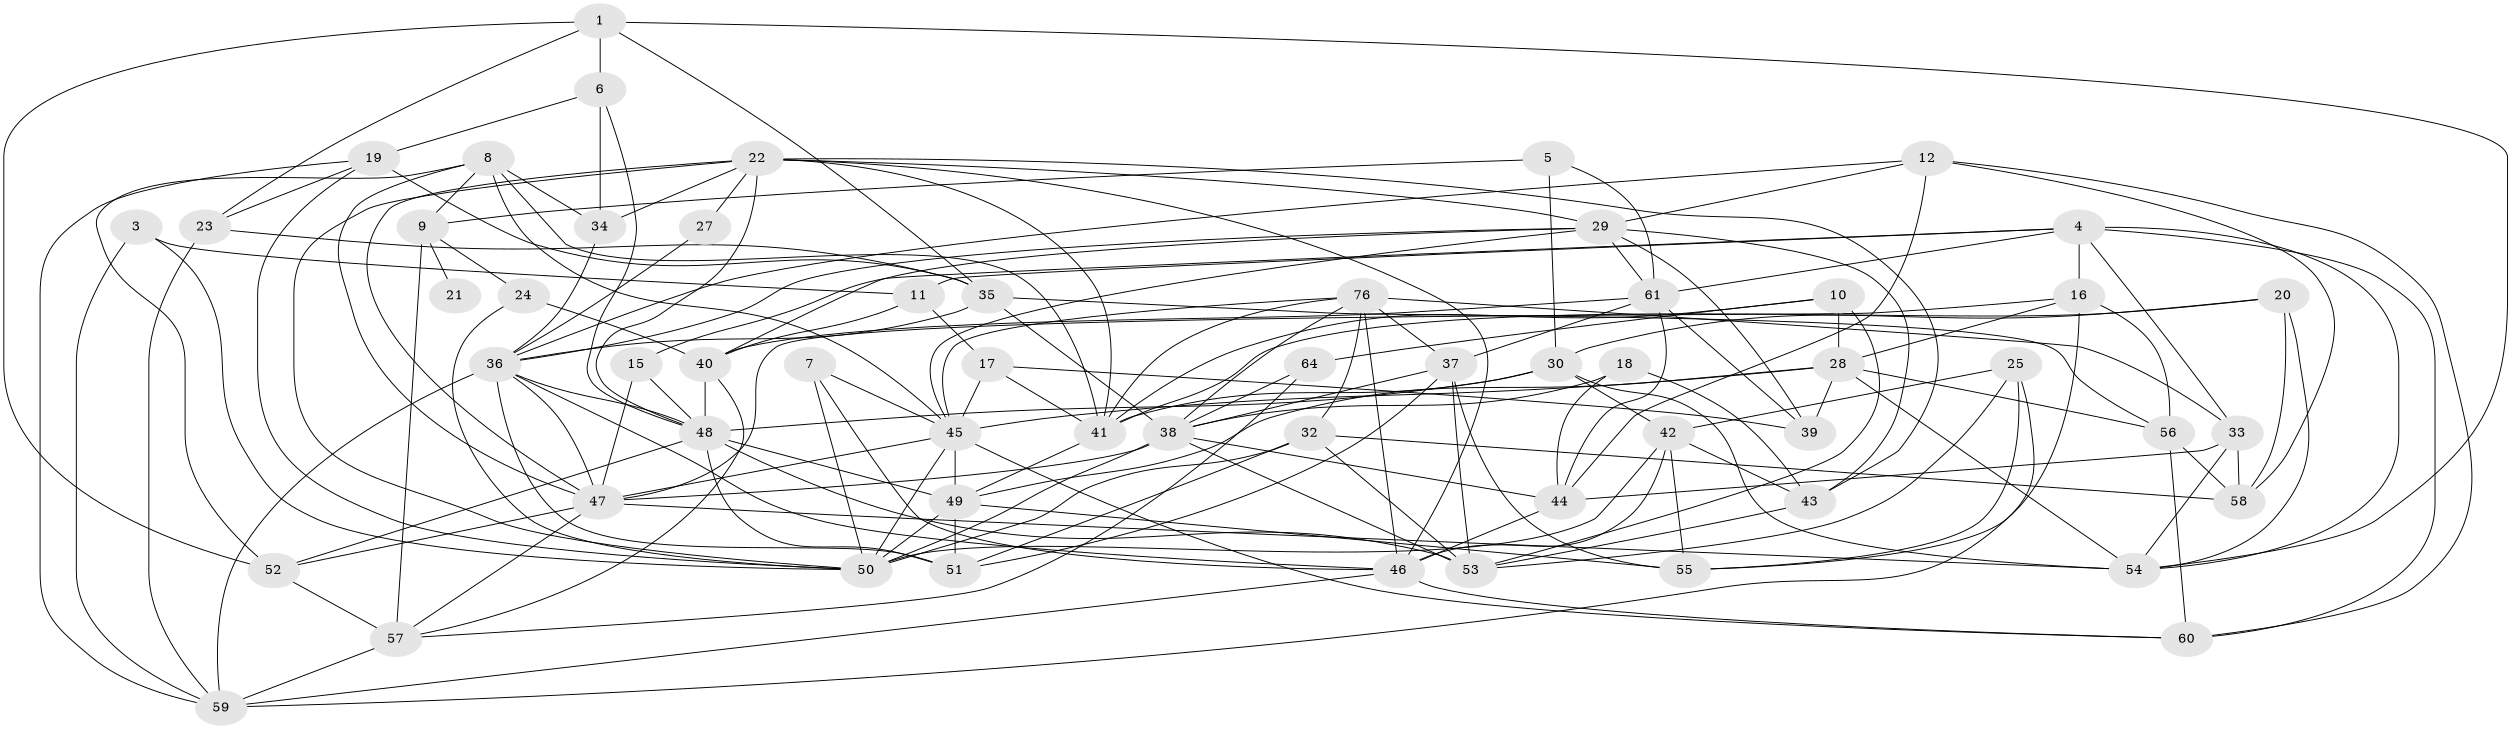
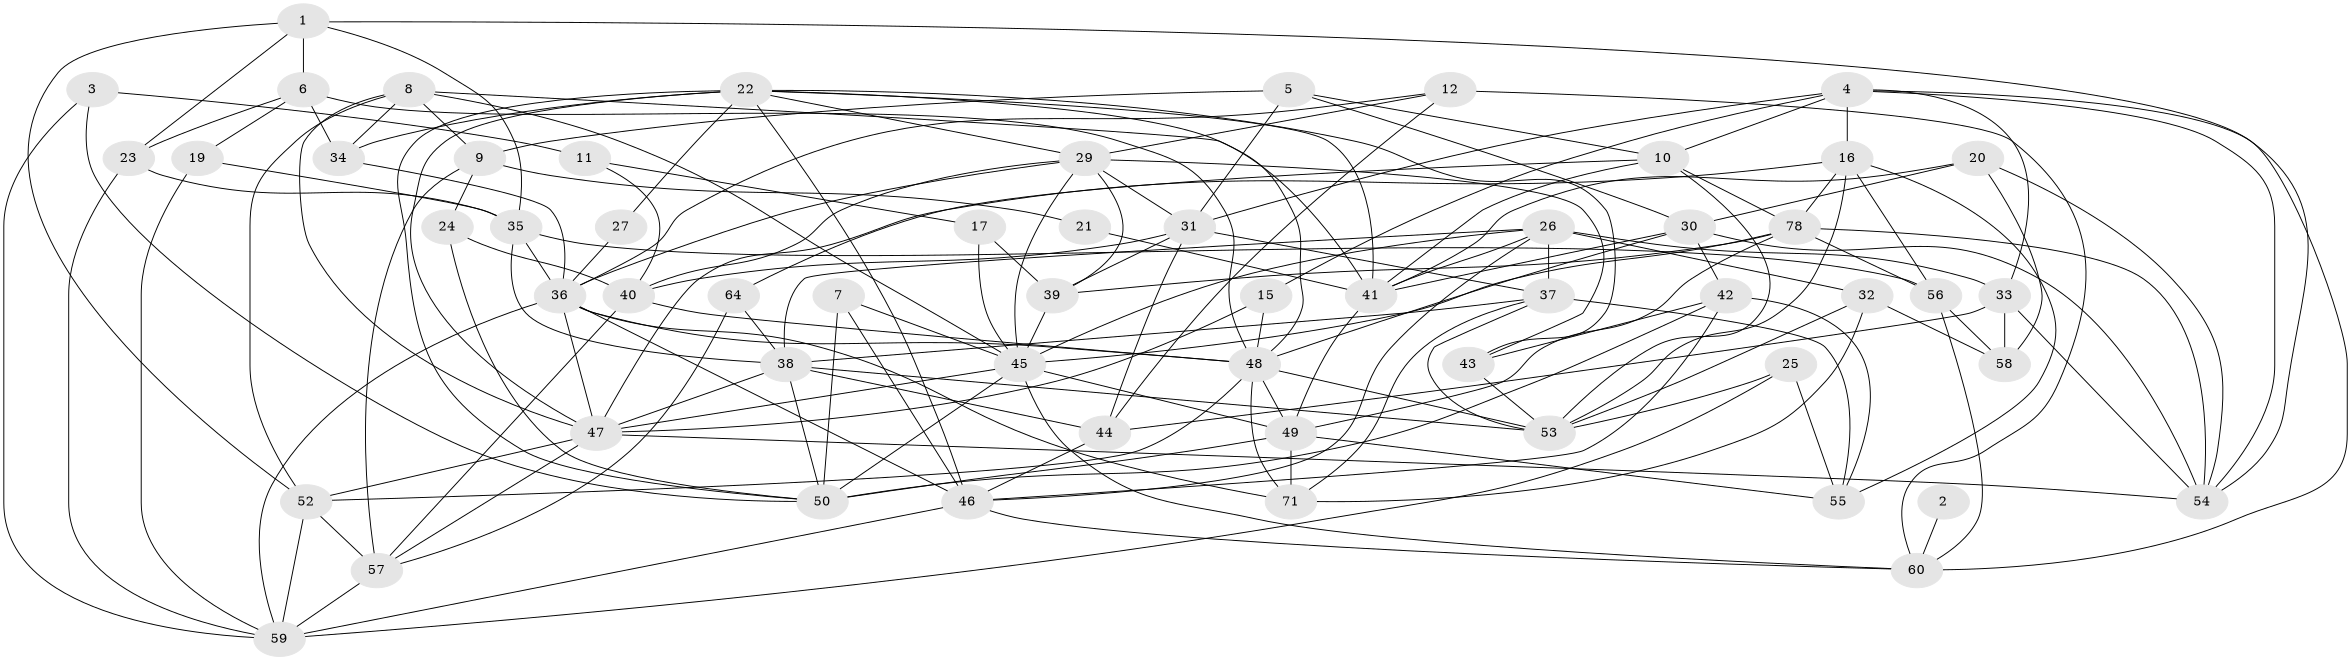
edge "5" -- "10": added
edge "19" -- "23": now "6" -- "23"
edge "12" -- "58": removed
edge "4" -- "11": now "4" -- "10"
node "76": label "76" -> "26"
node "61": label "61" -> "31"
edge "16" -- "53": added
edge "39" -- "45": added
node "18": removed
node "28": label "28" -> "78"
edge "17" -- "41": now "21" -- "41"
edge "25" -- "42": removed
edge "32" -- "50": removed
node "2": added
edge "19" -- "50": removed
edge "52" -- "59": added
node "51": label "51" -> "71"
